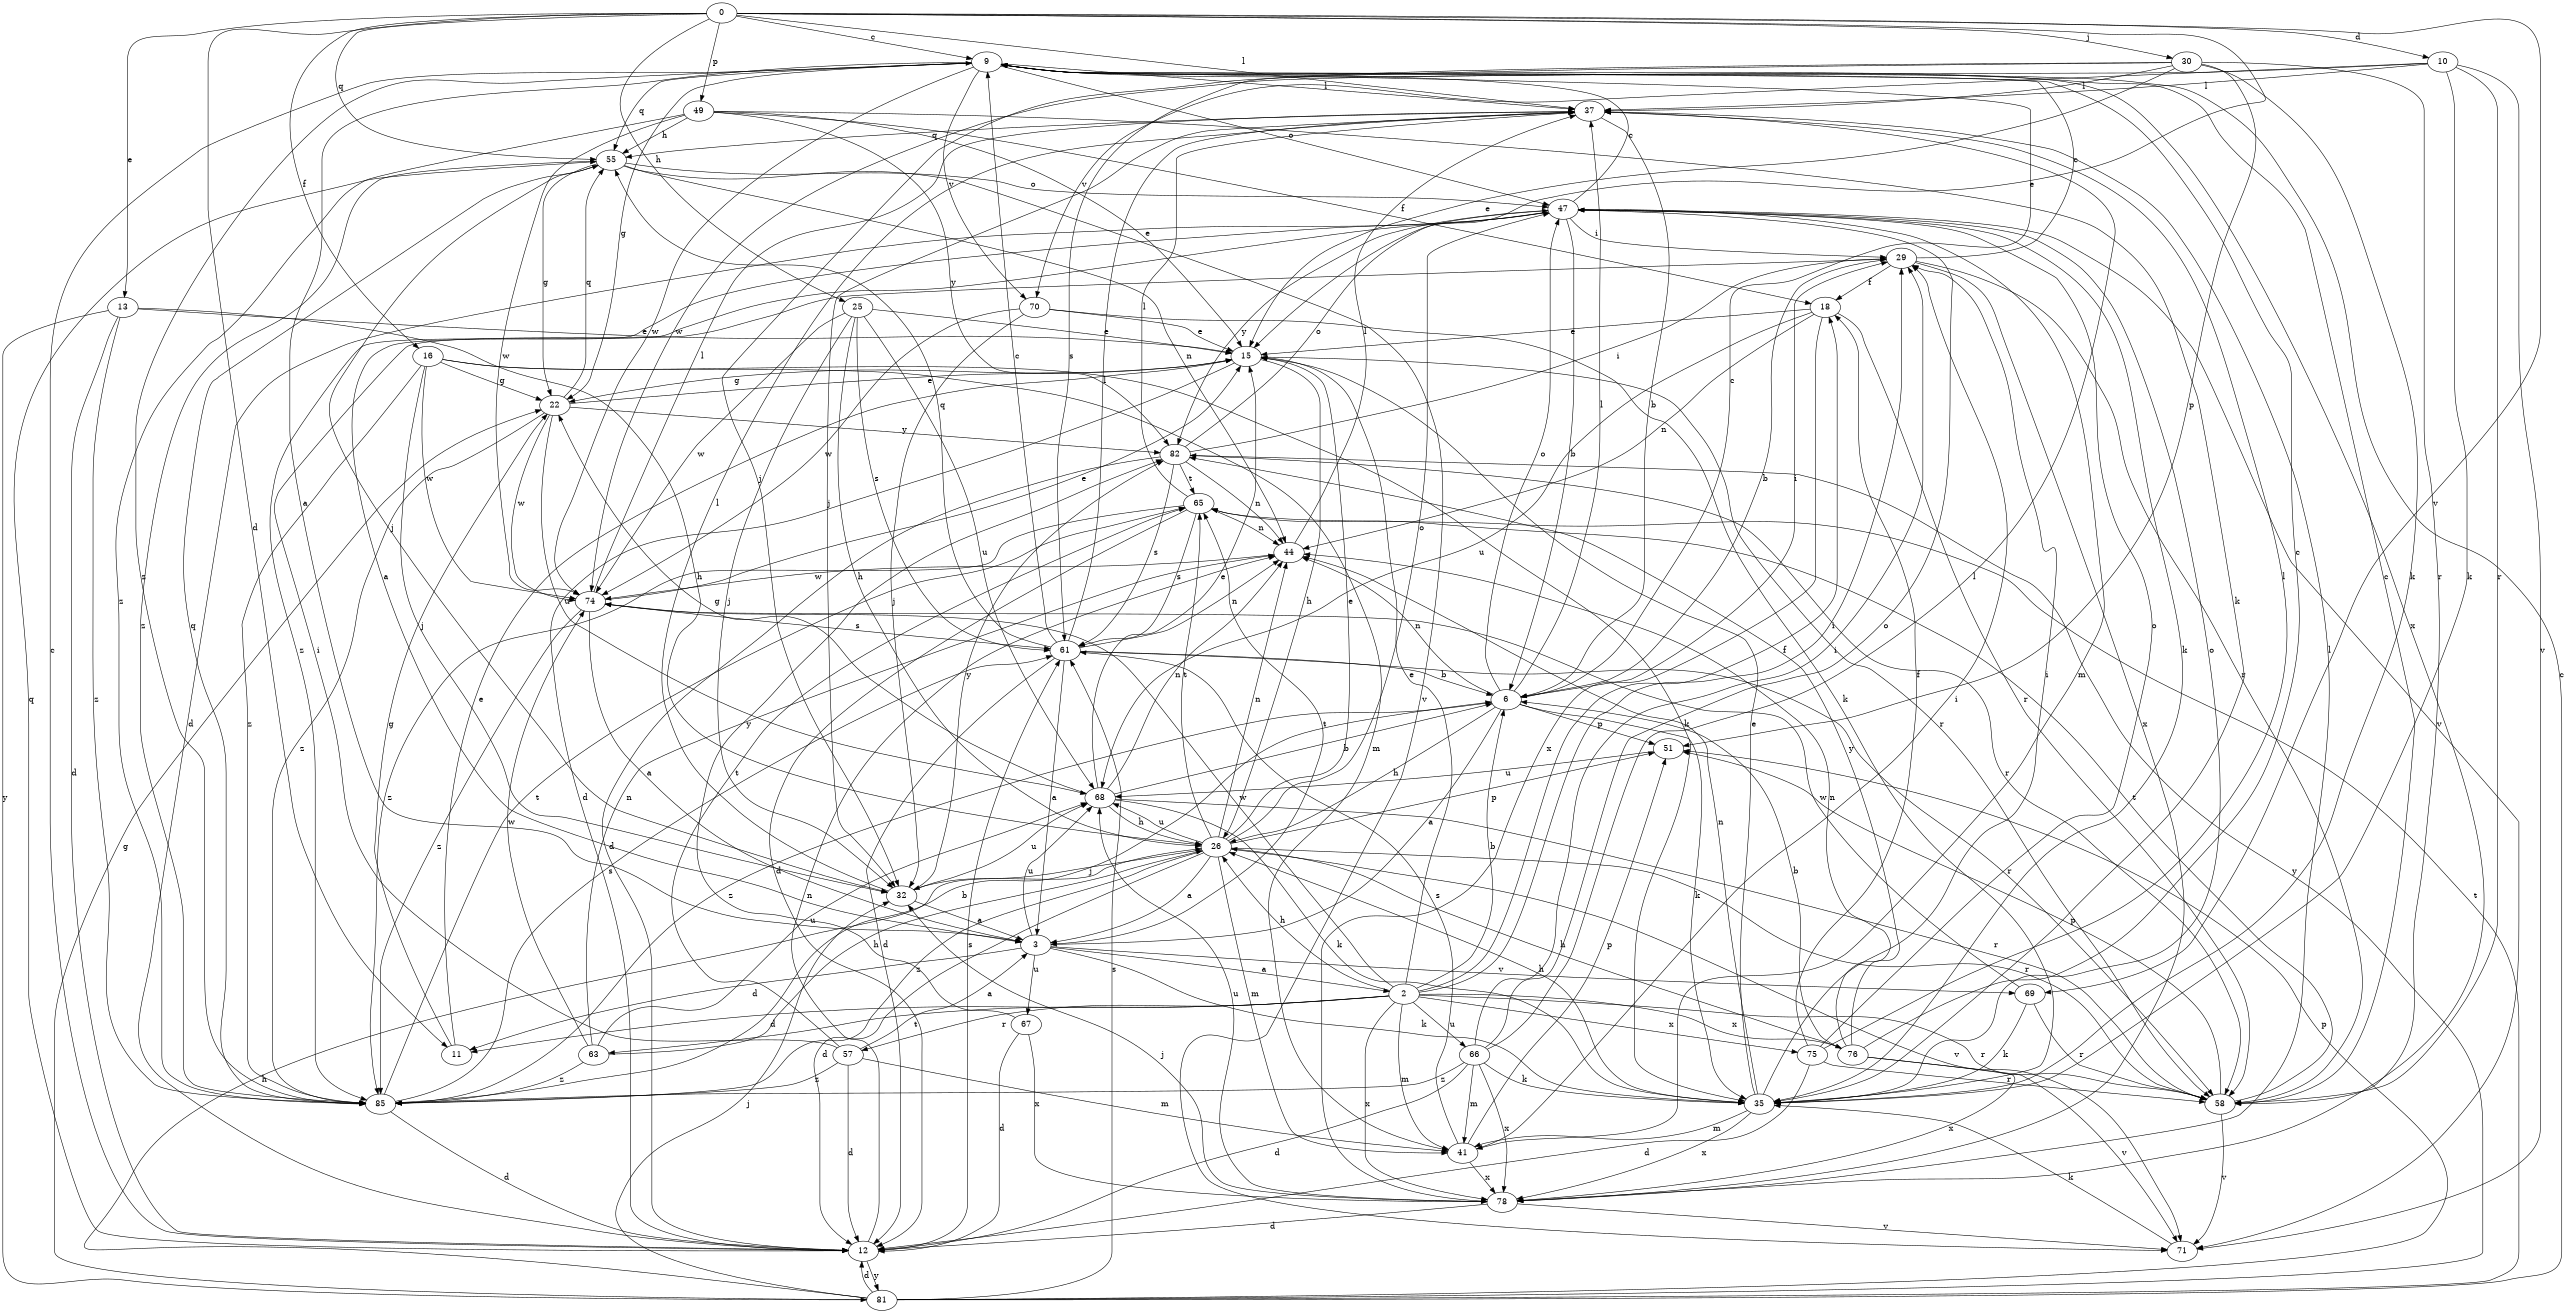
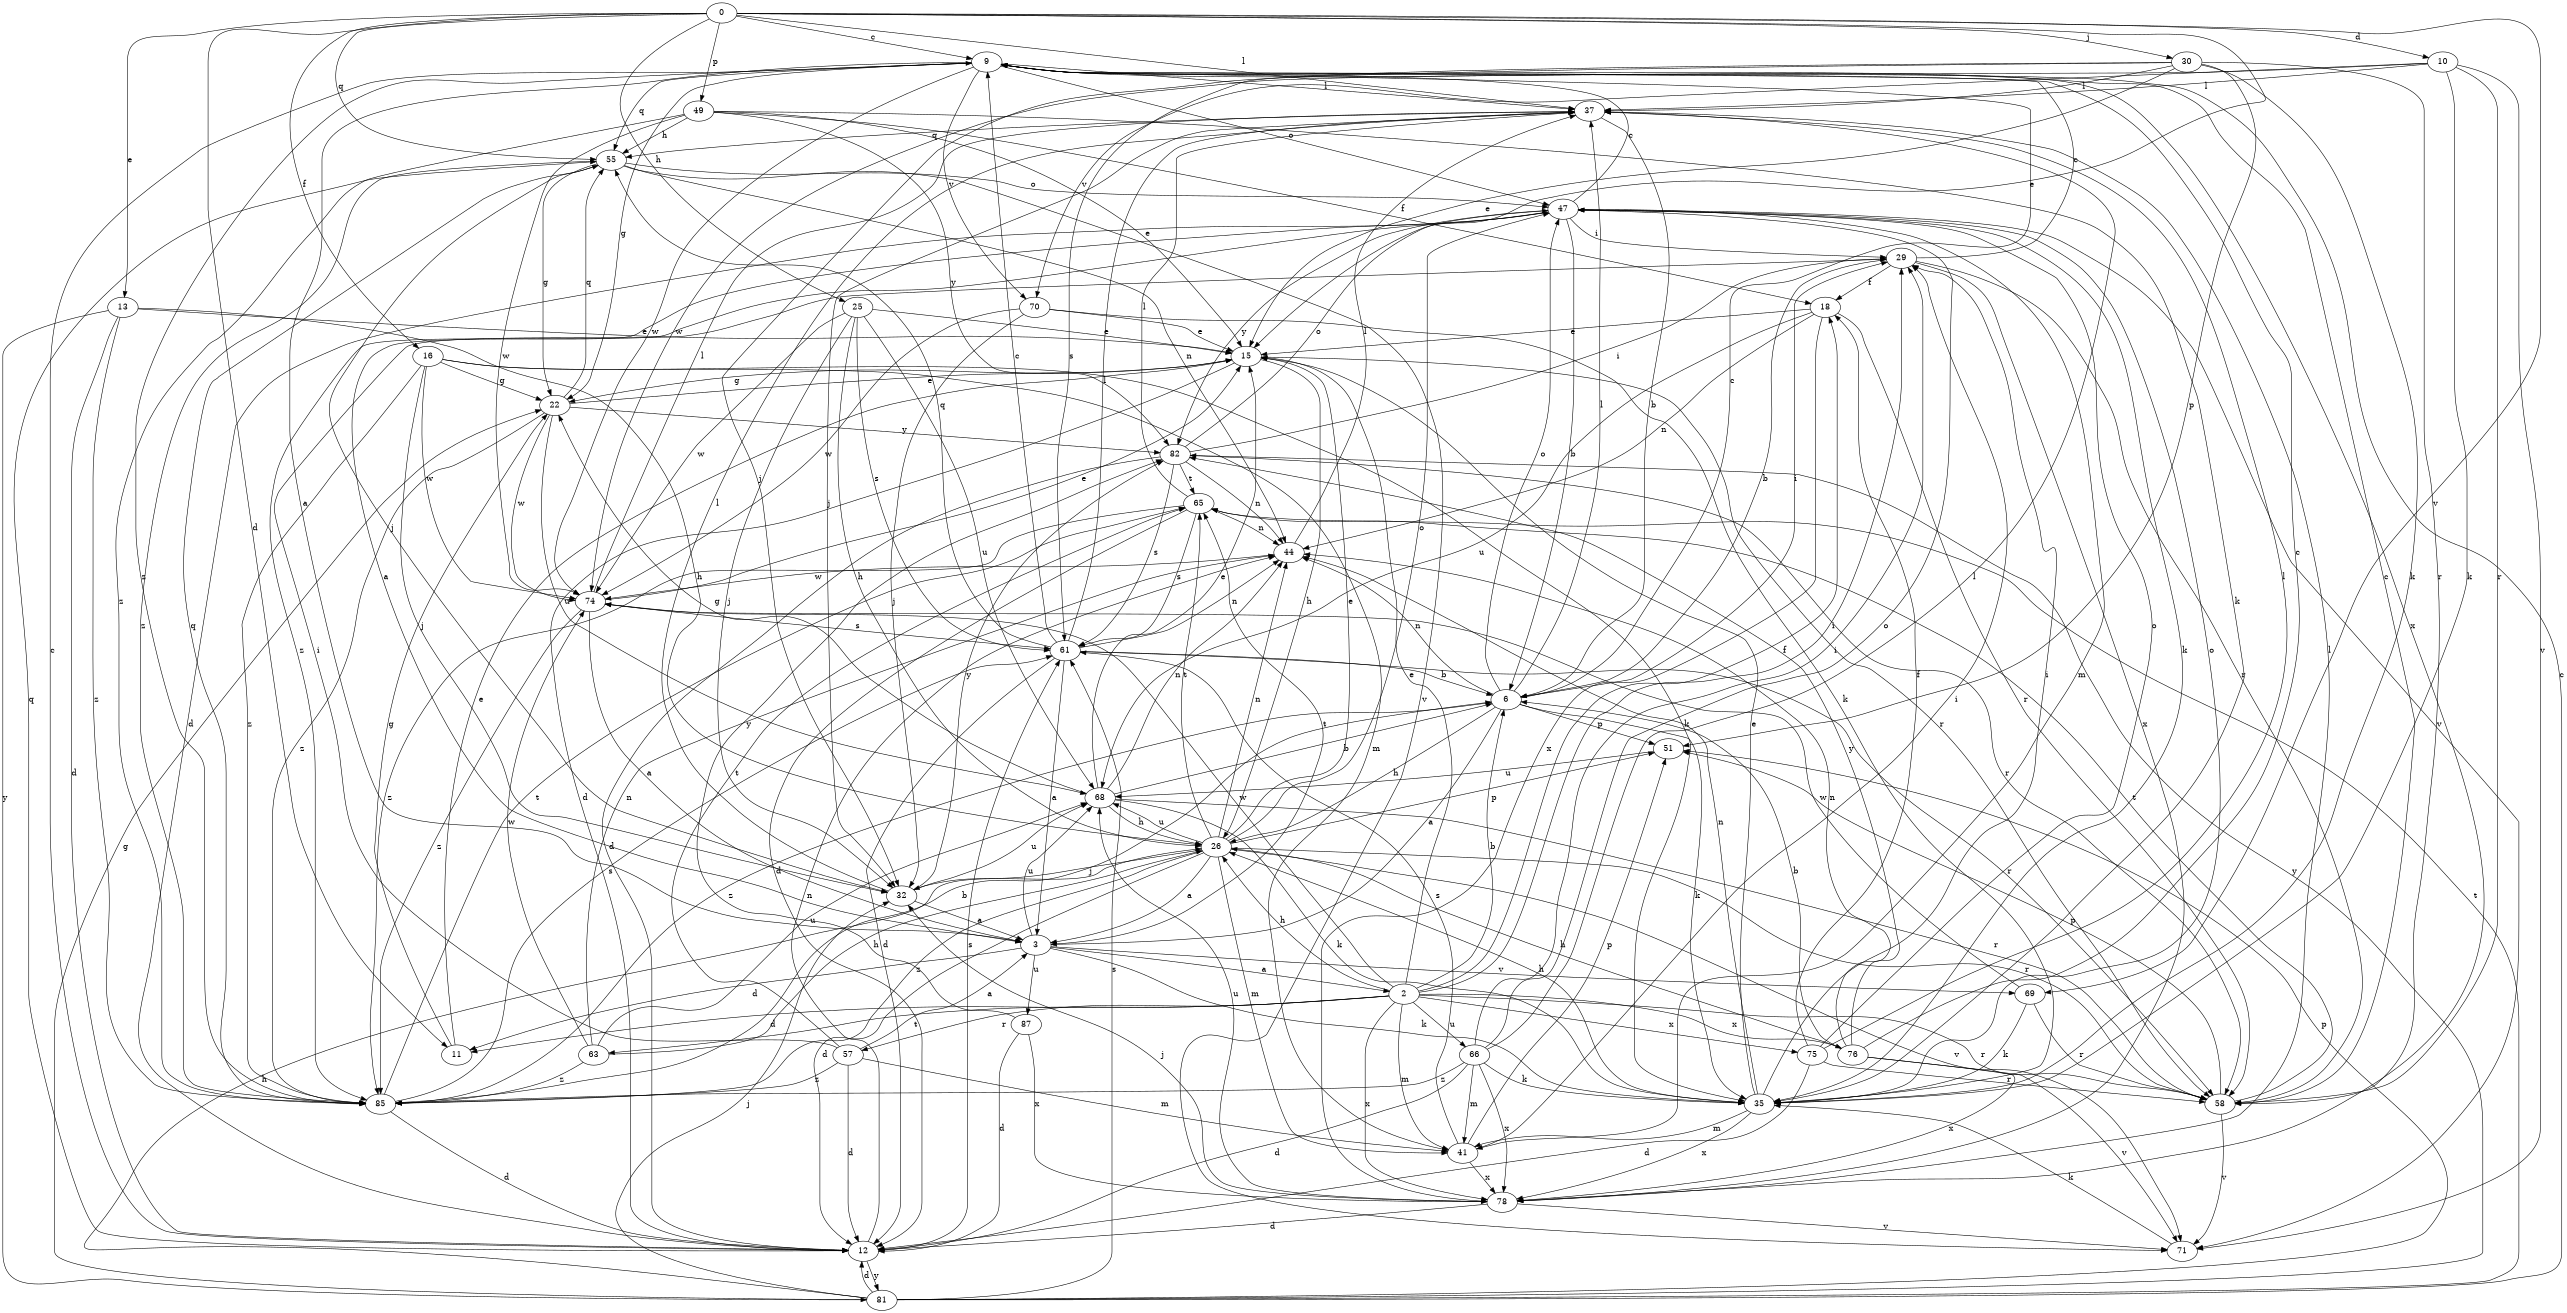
node "67": label "67" -> "87"
